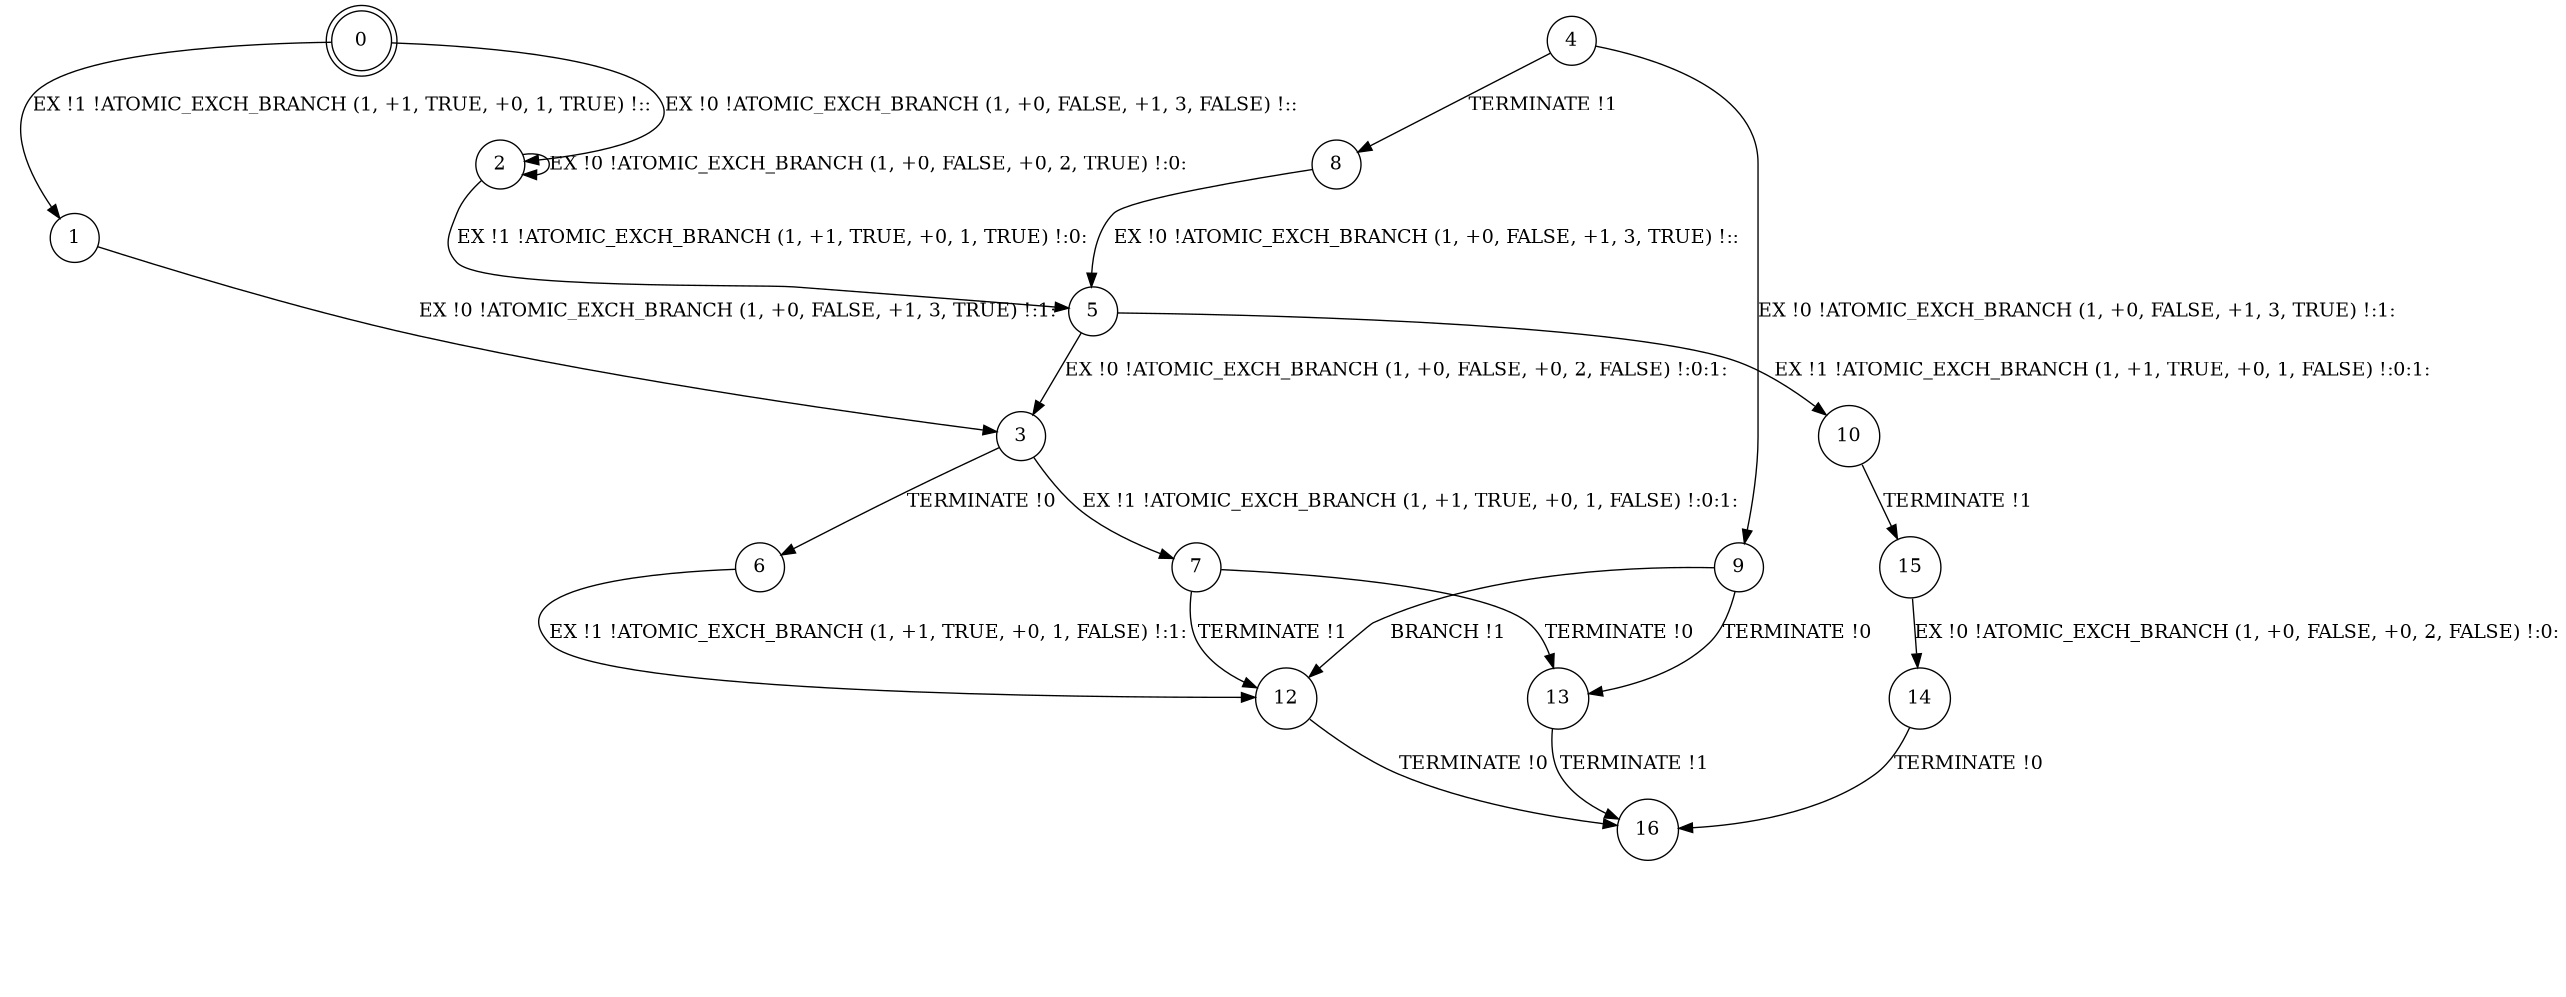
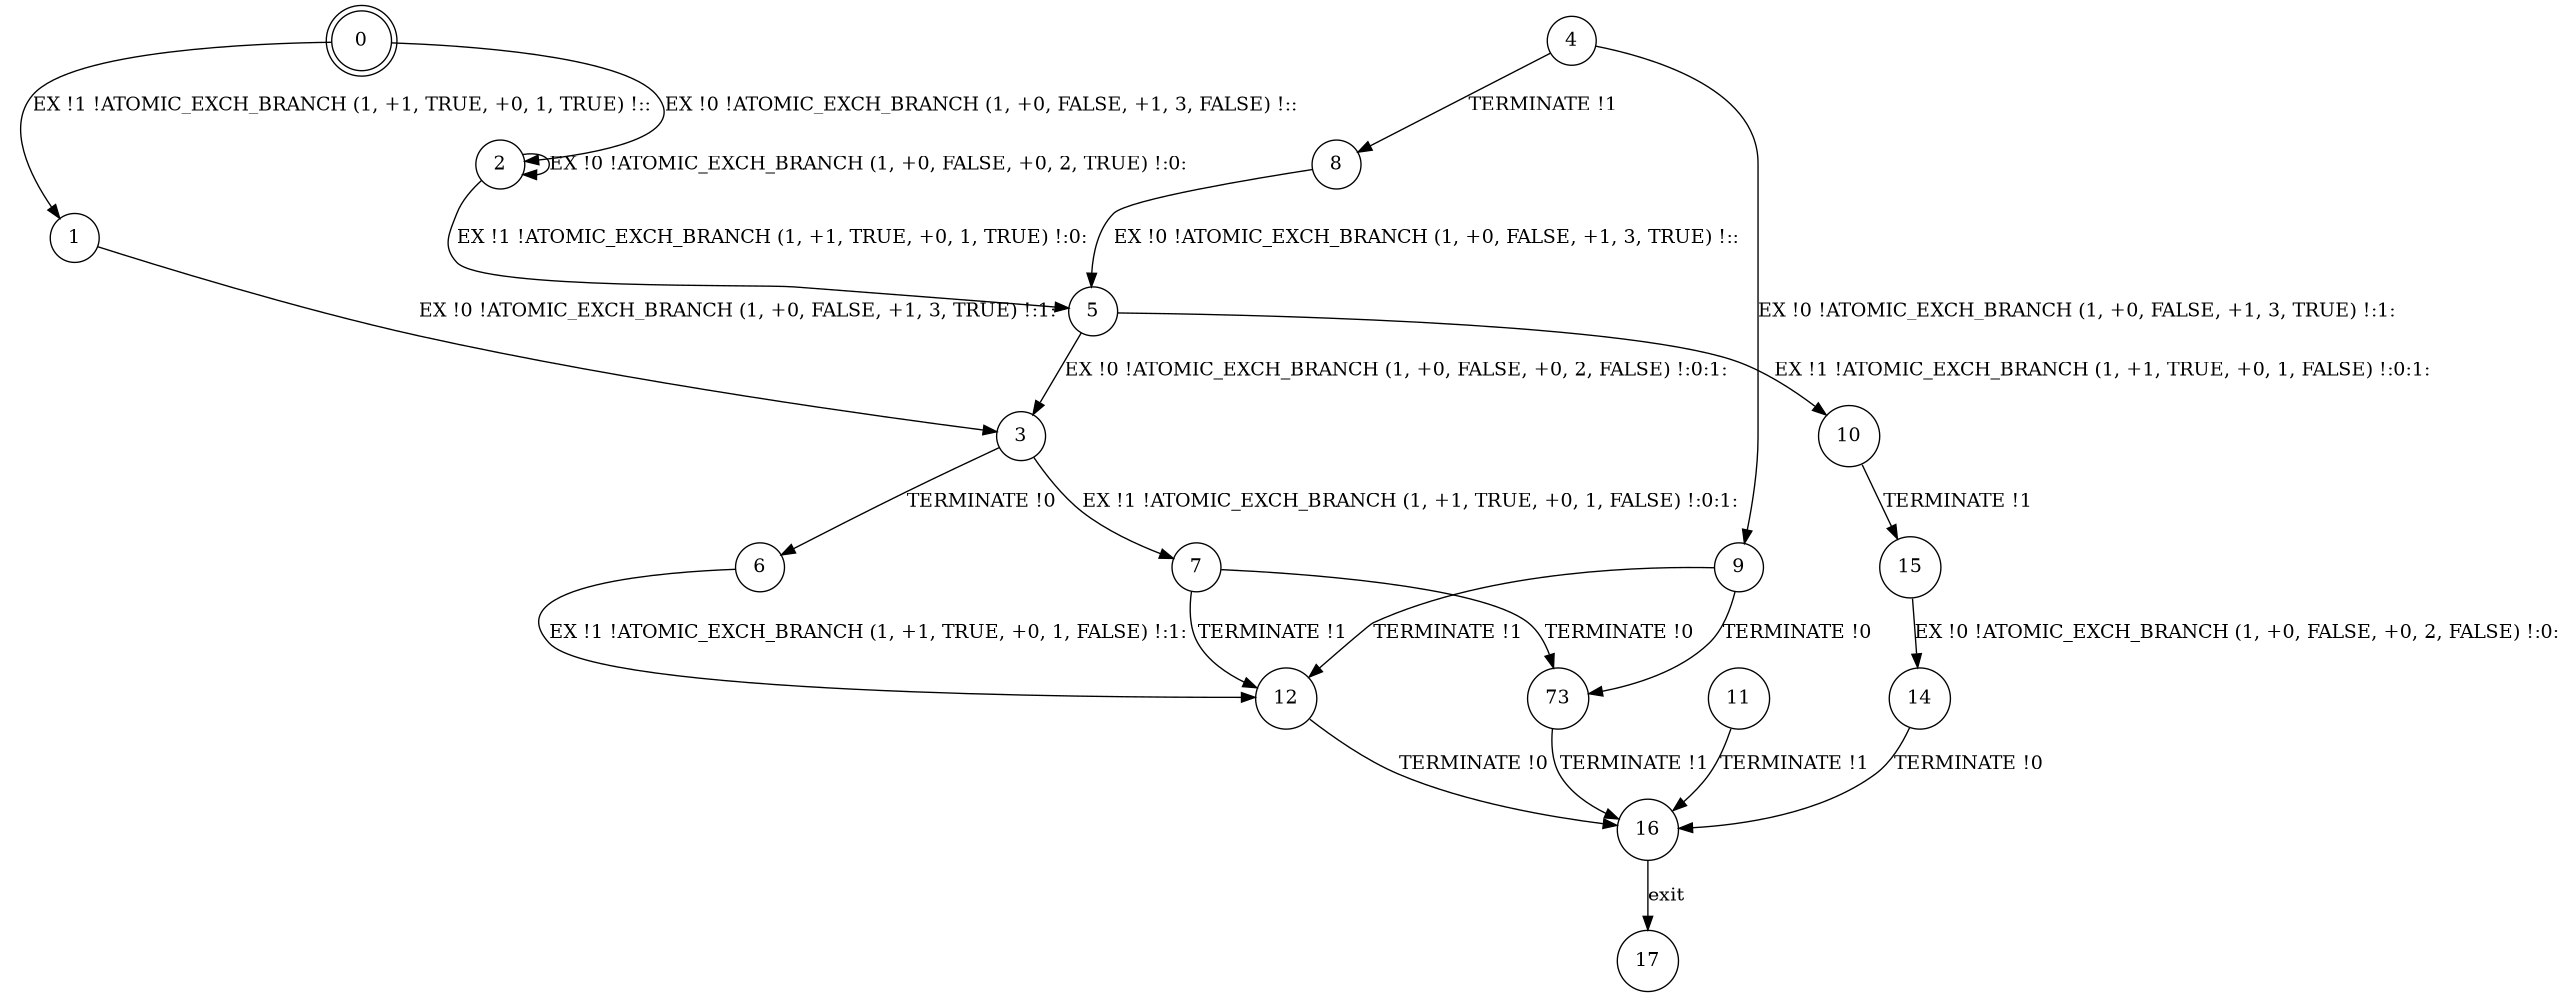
edge "9" -> "12": label "BRANCH !1" -> "TERMINATE !1"
node "13": label "13" -> "73"
node "11": added
node "17": added
